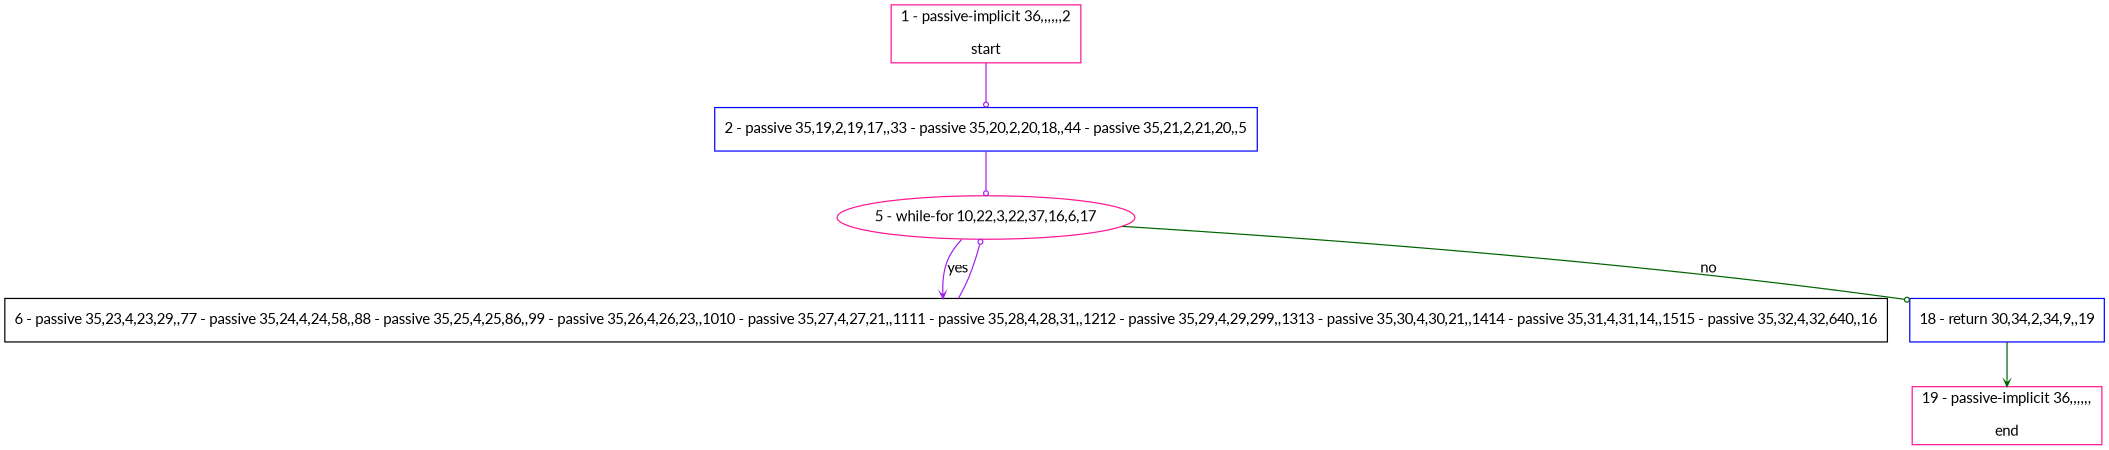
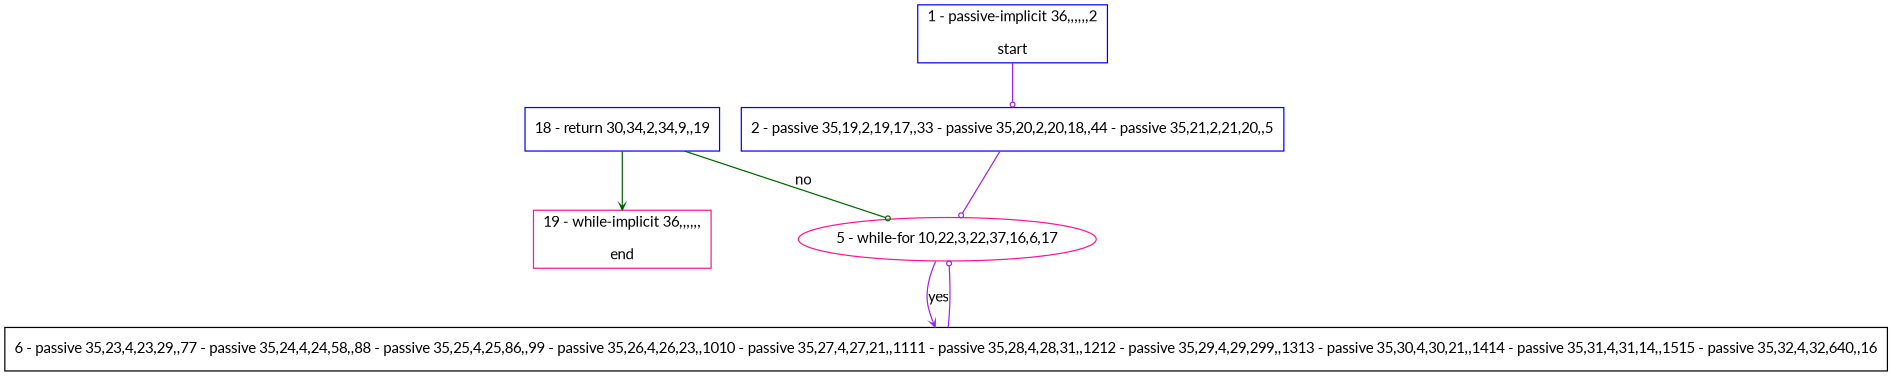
node "1 - passive-implicit 36,,,,,,2 start": color deeppink -> blue
edge "5 - while-for 10,22,3,22,37,16,6,17" -> "18 - return 30,34,2,34,9,,19": reversed
node "19 - passive-implicit 36,,,,,, end": label "19 - passive-implicit 36,,,,,, end" -> "19 - while-implicit 36,,,,,, end"
